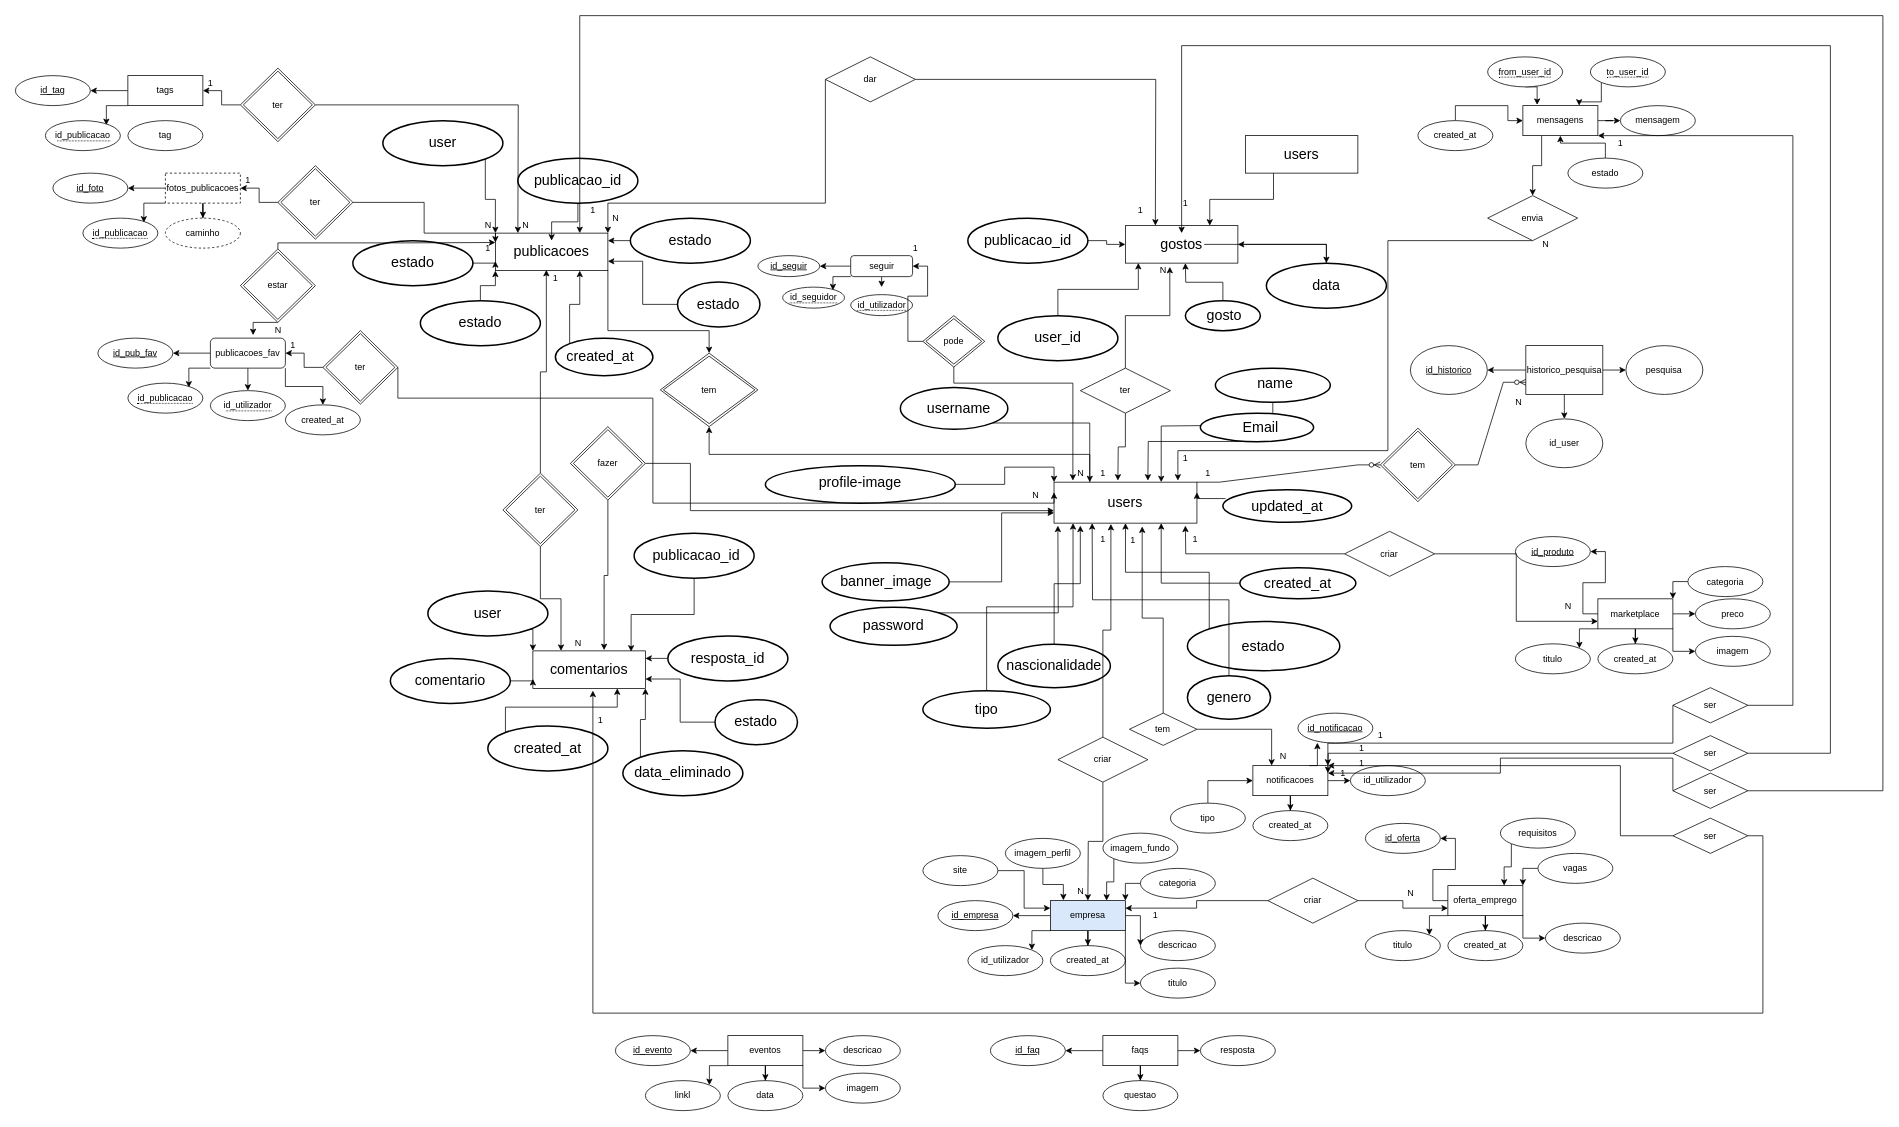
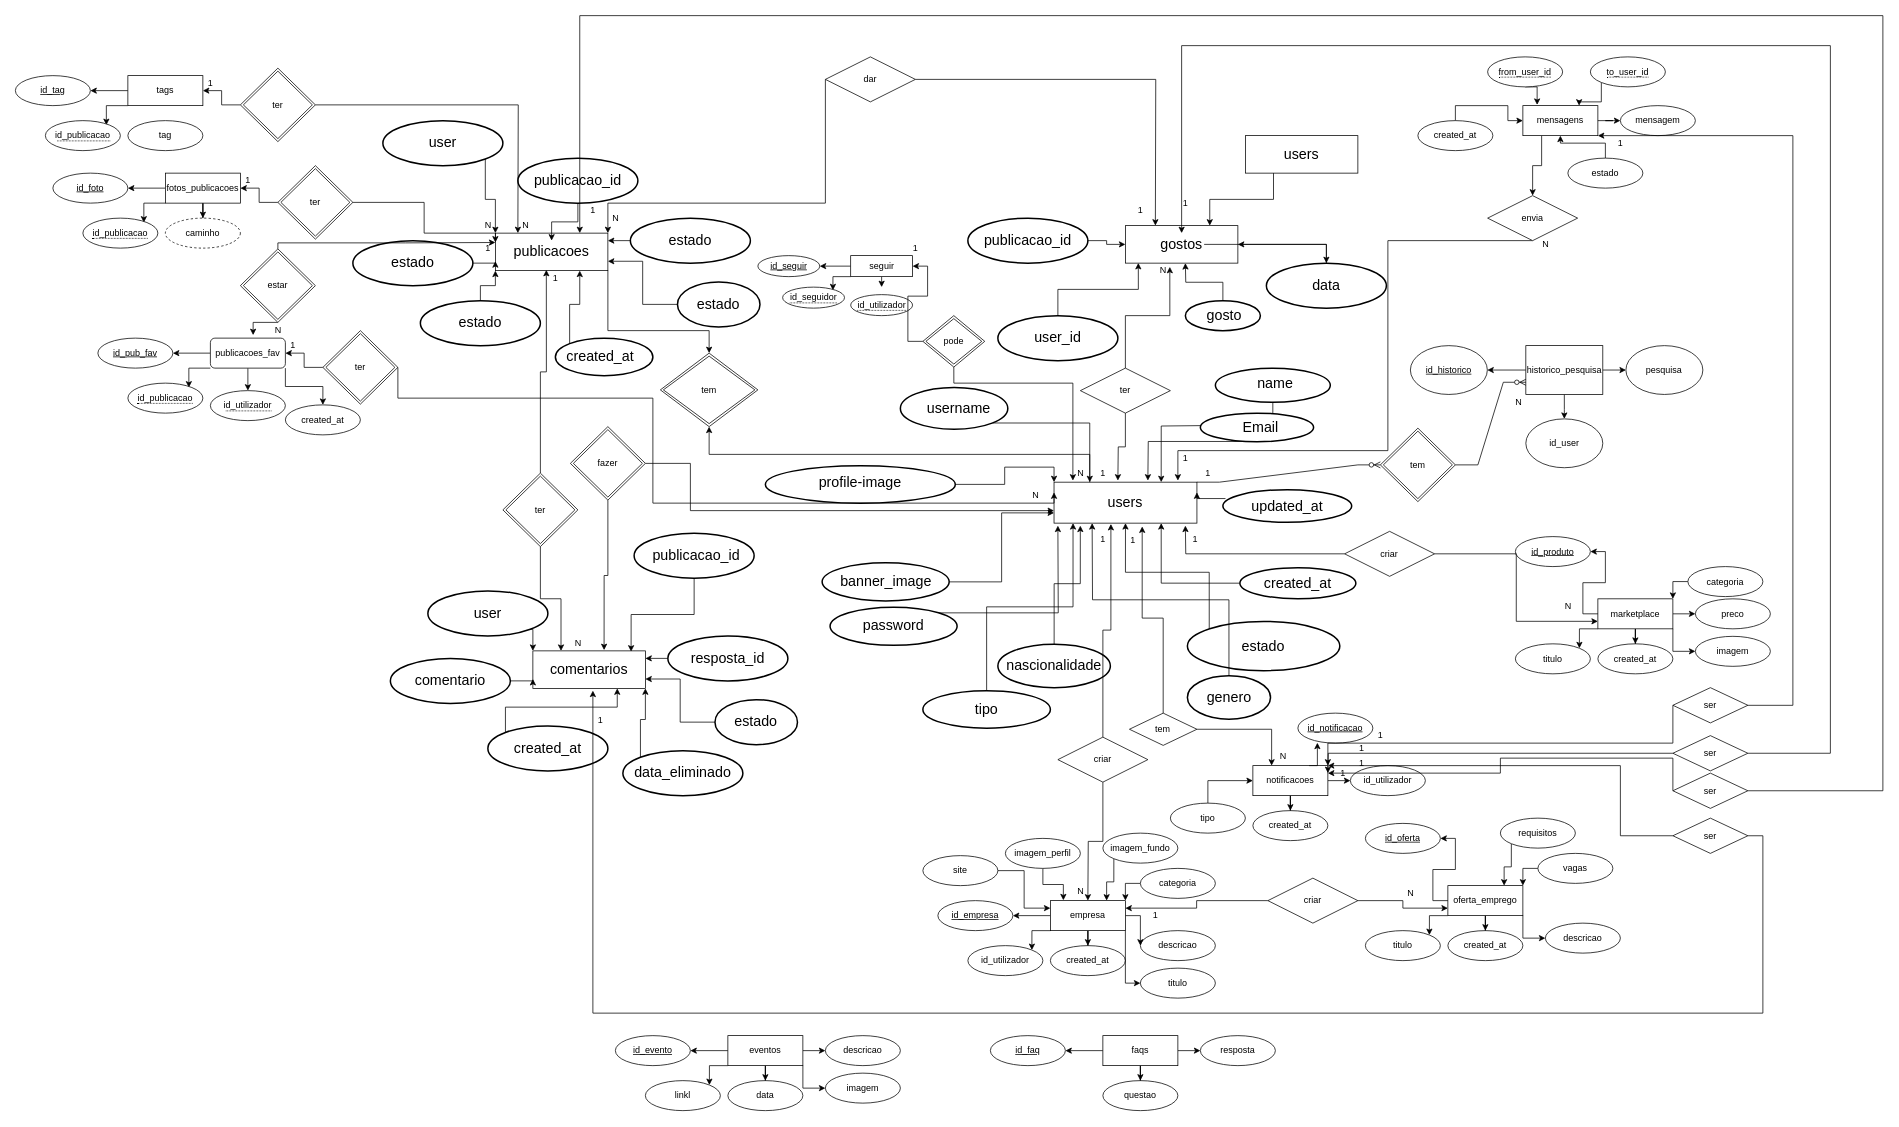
node "fotos_publicacoes": style dashed -> solid
node "seguir": shape rounded rectangle -> rectangle
node "empresa": fillcolor #dae8fc -> #ffffff
